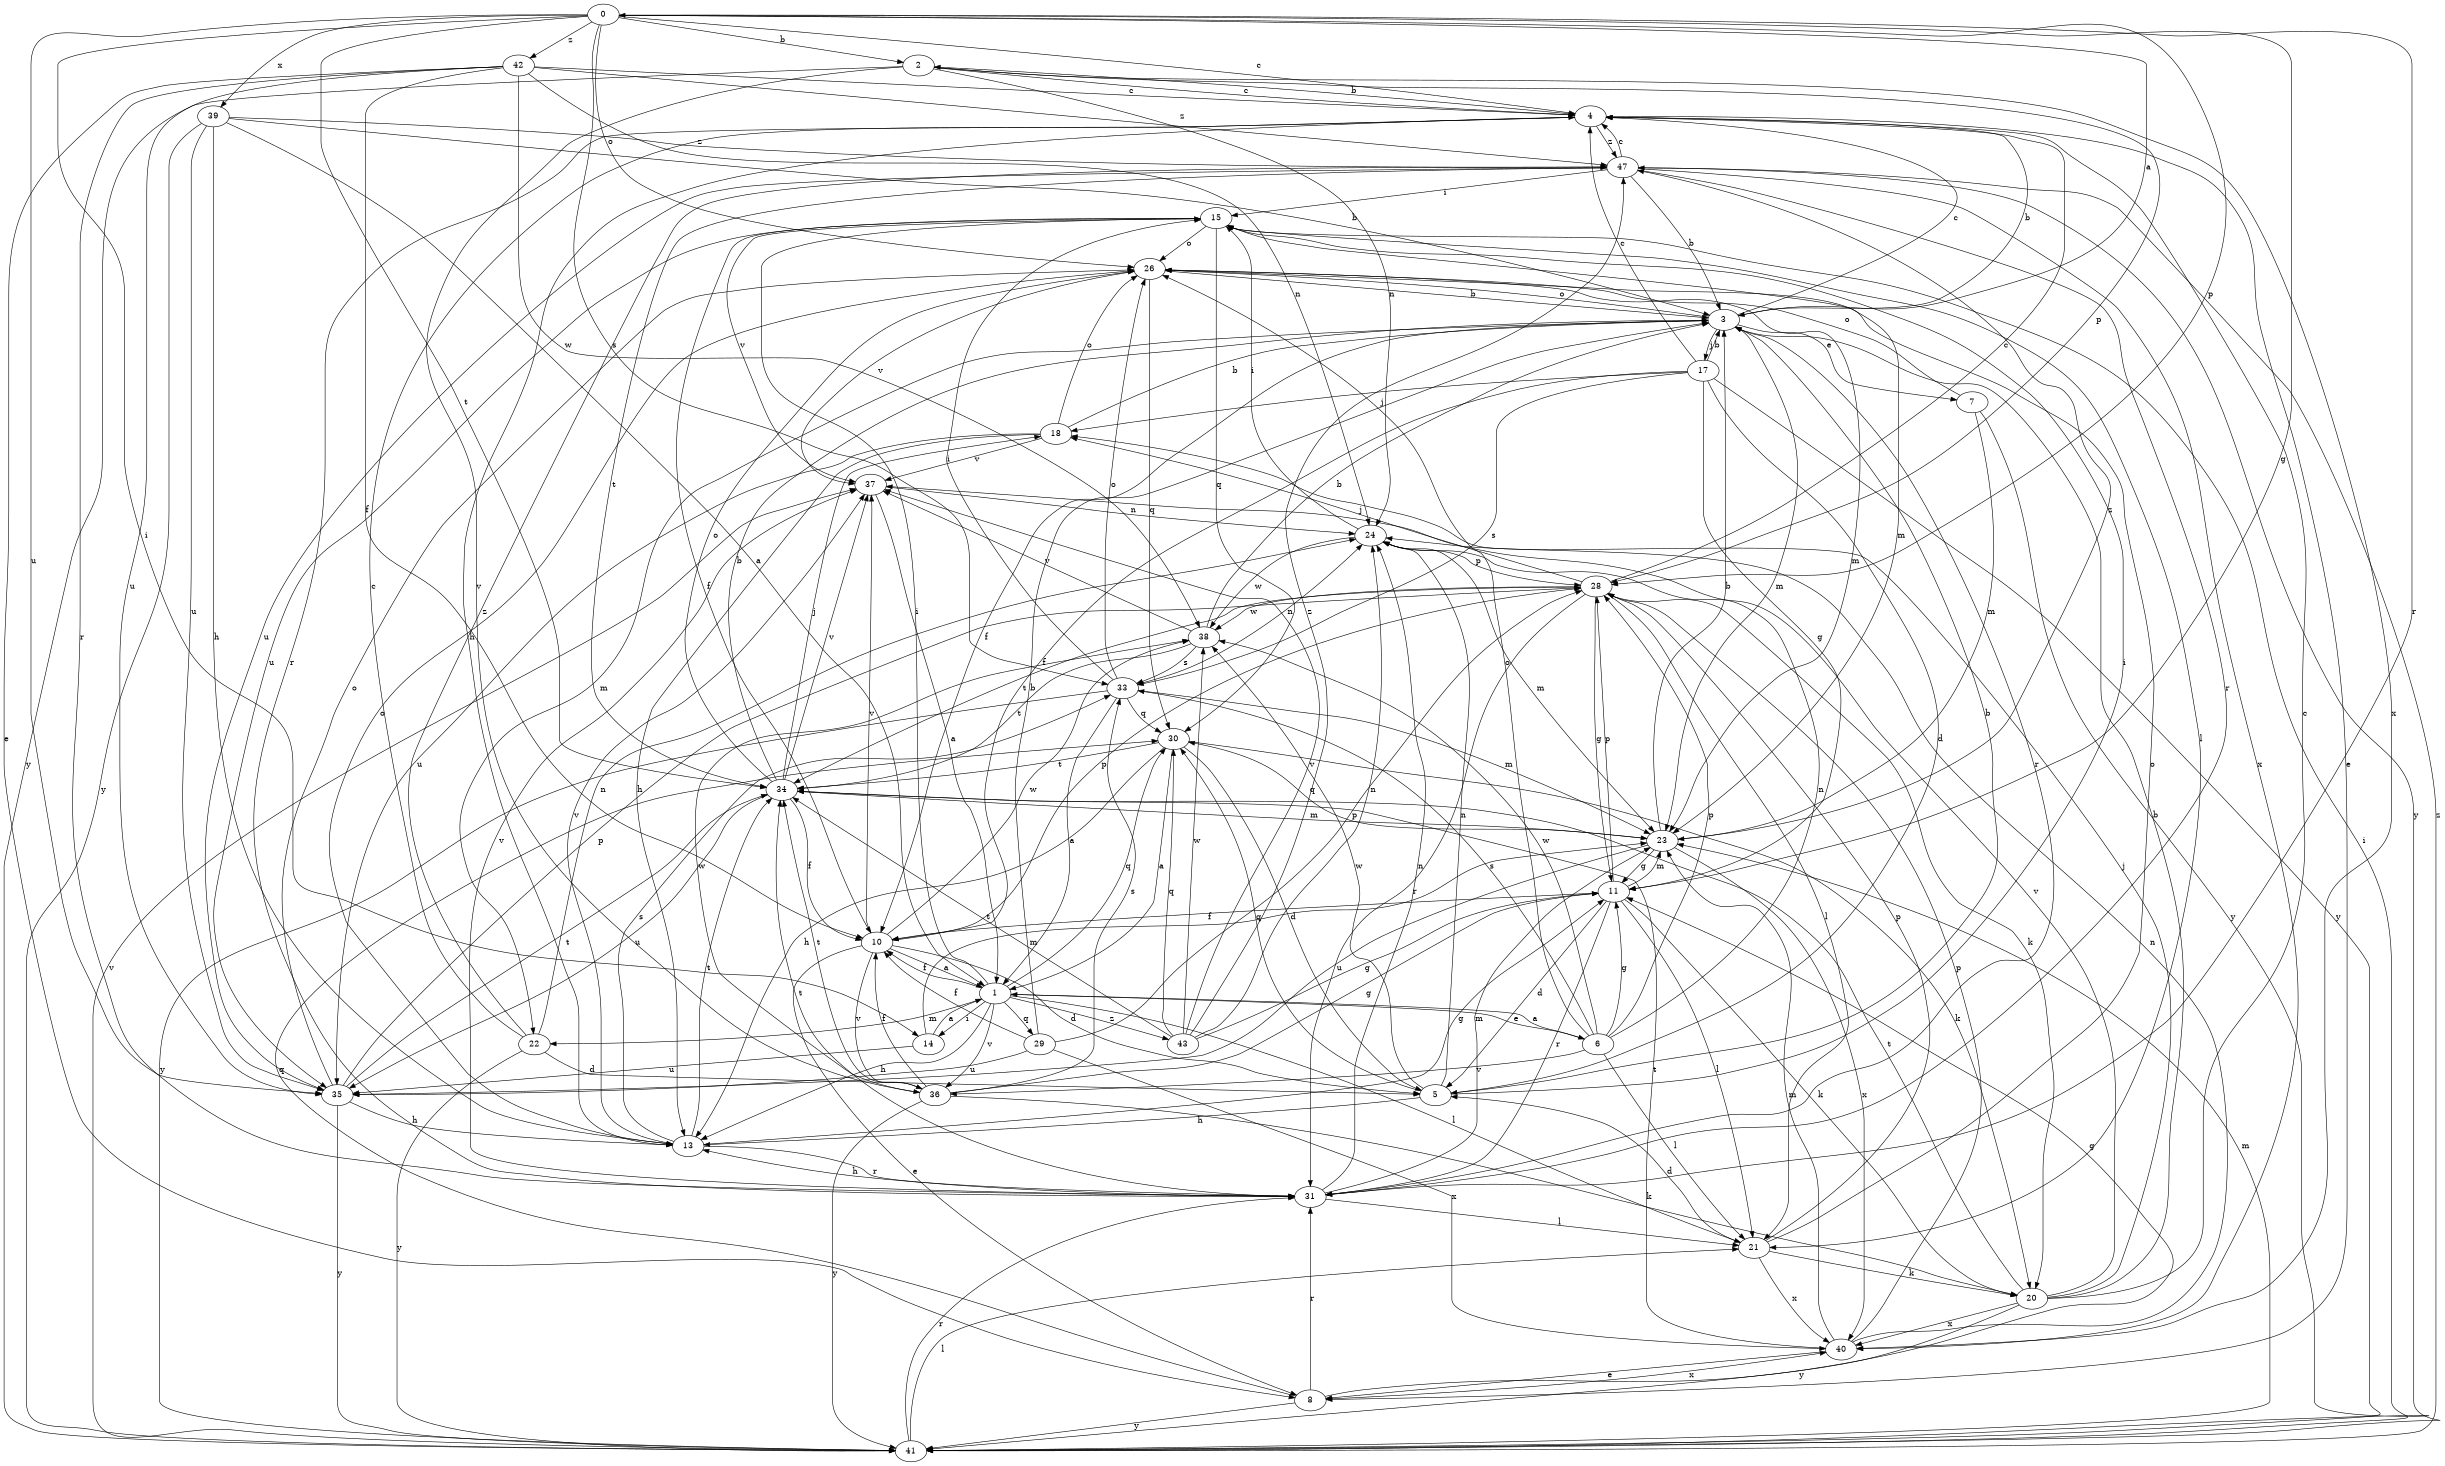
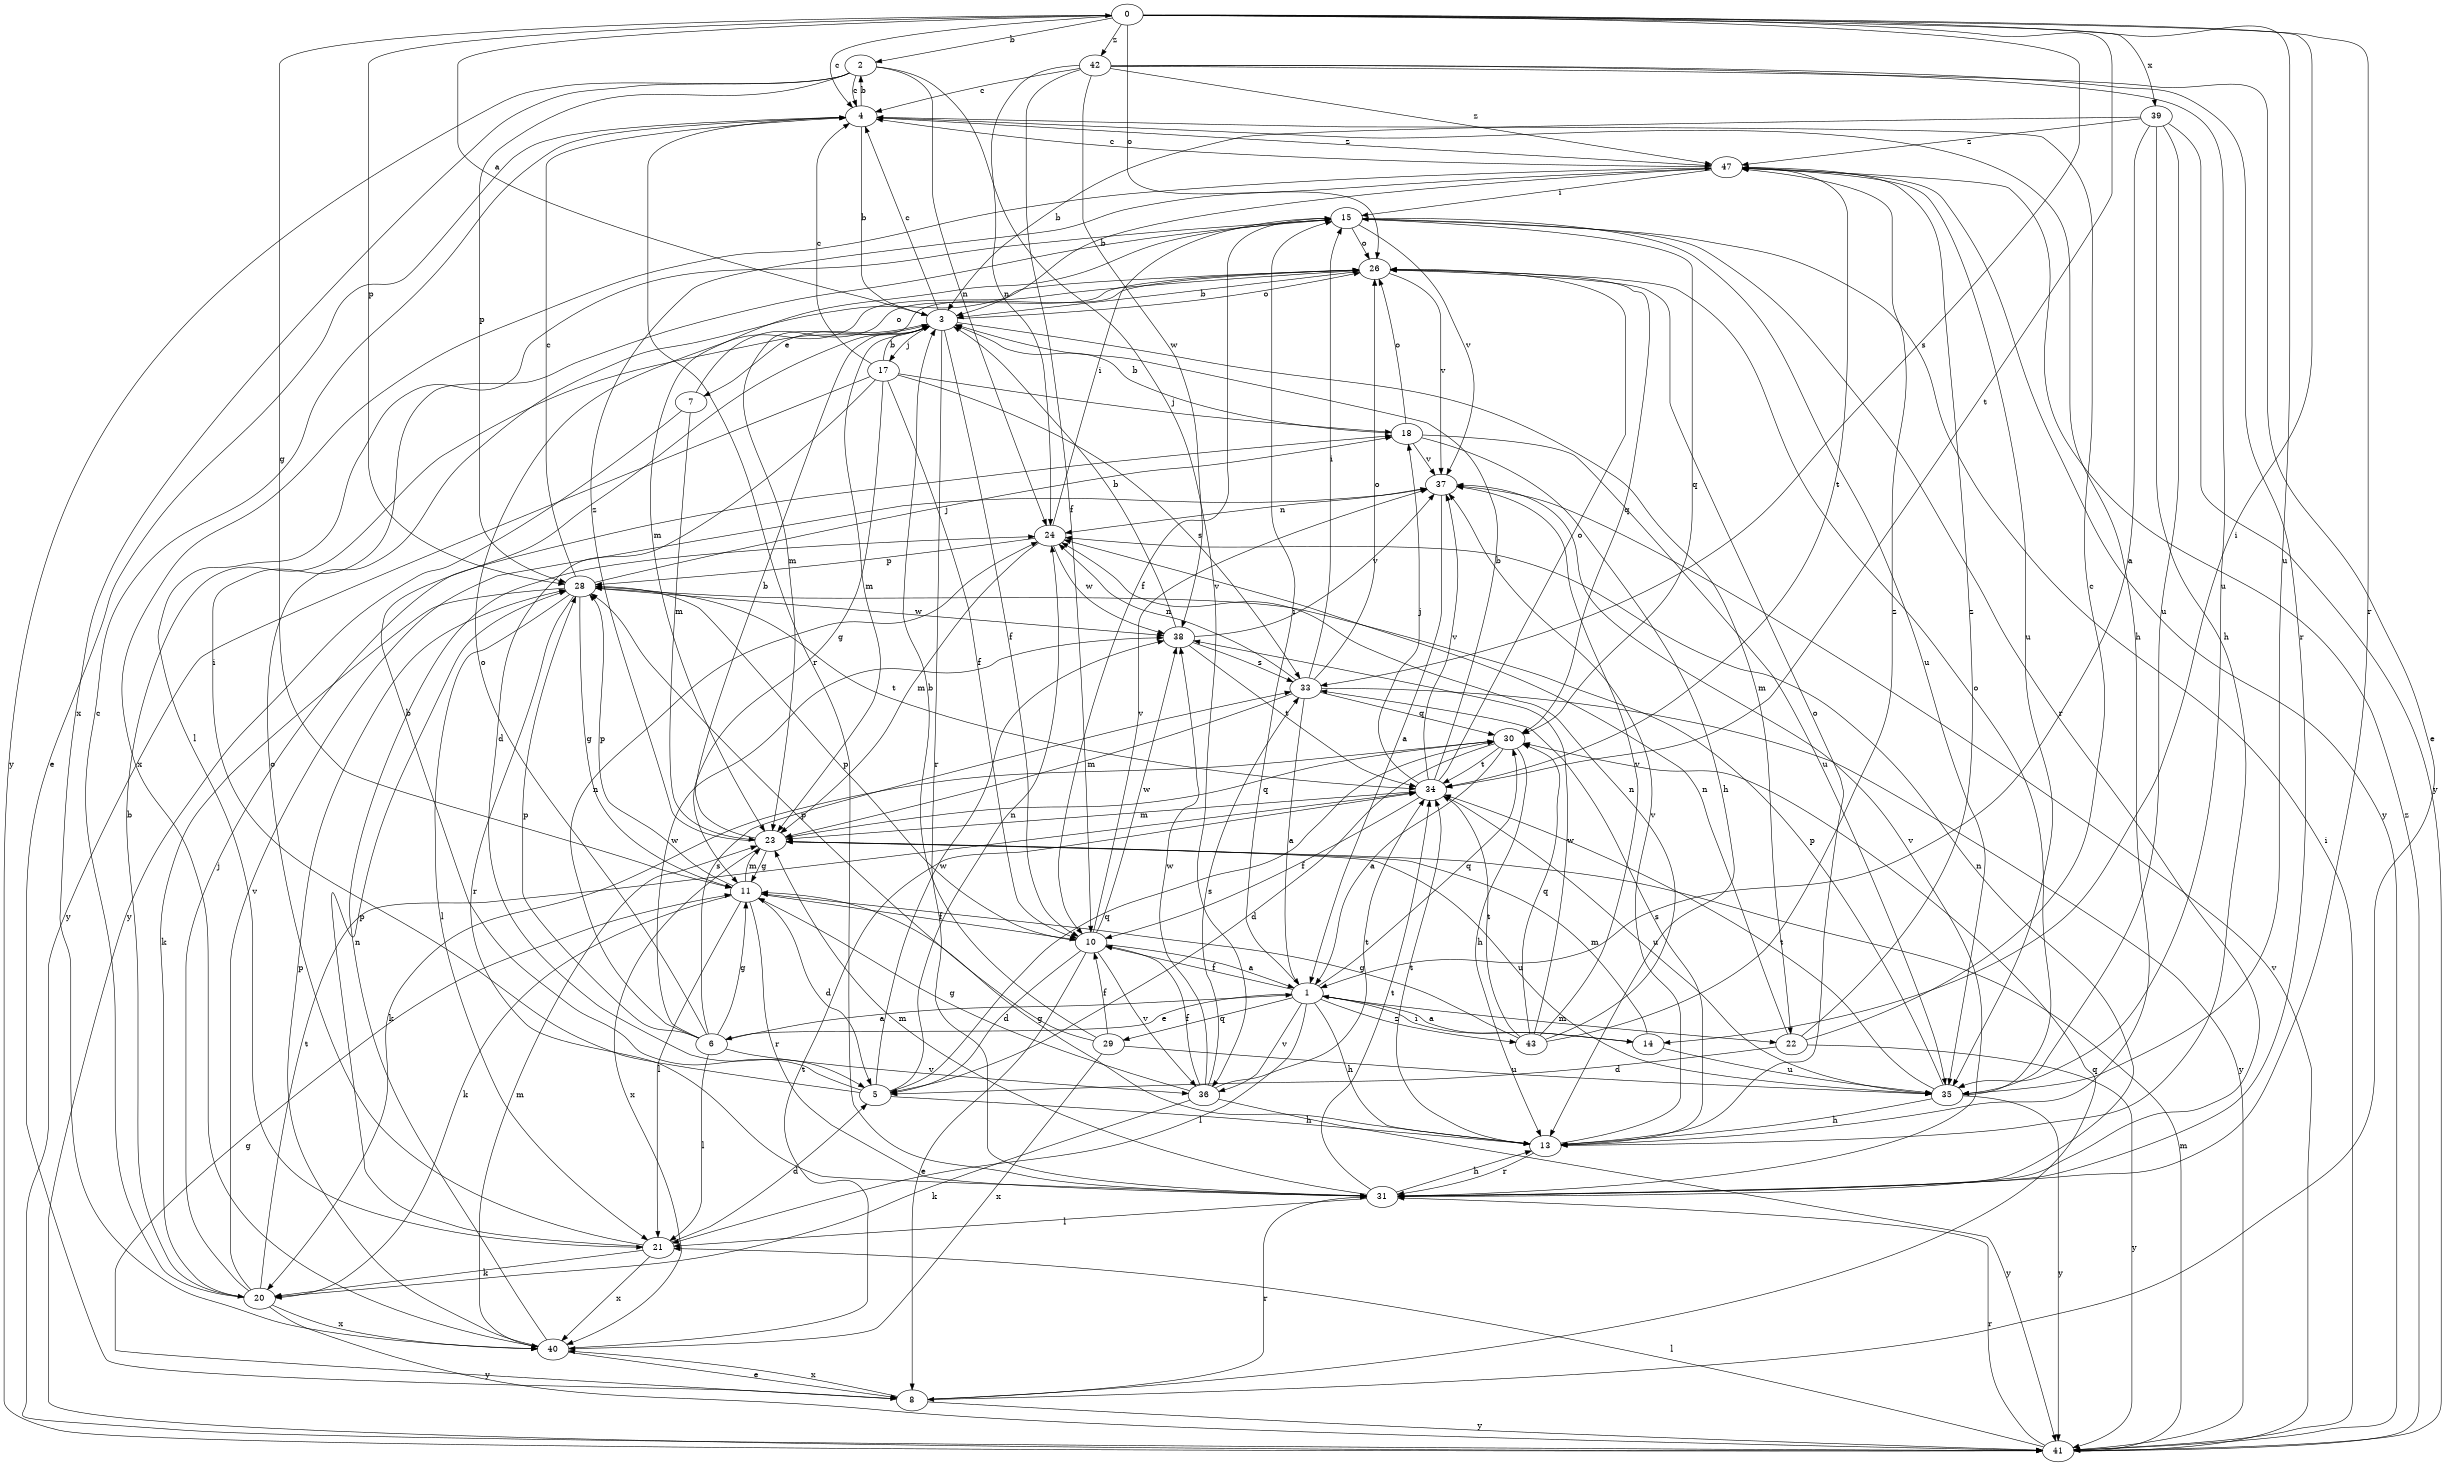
edge "47" -> "31": now "15" -> "31"
